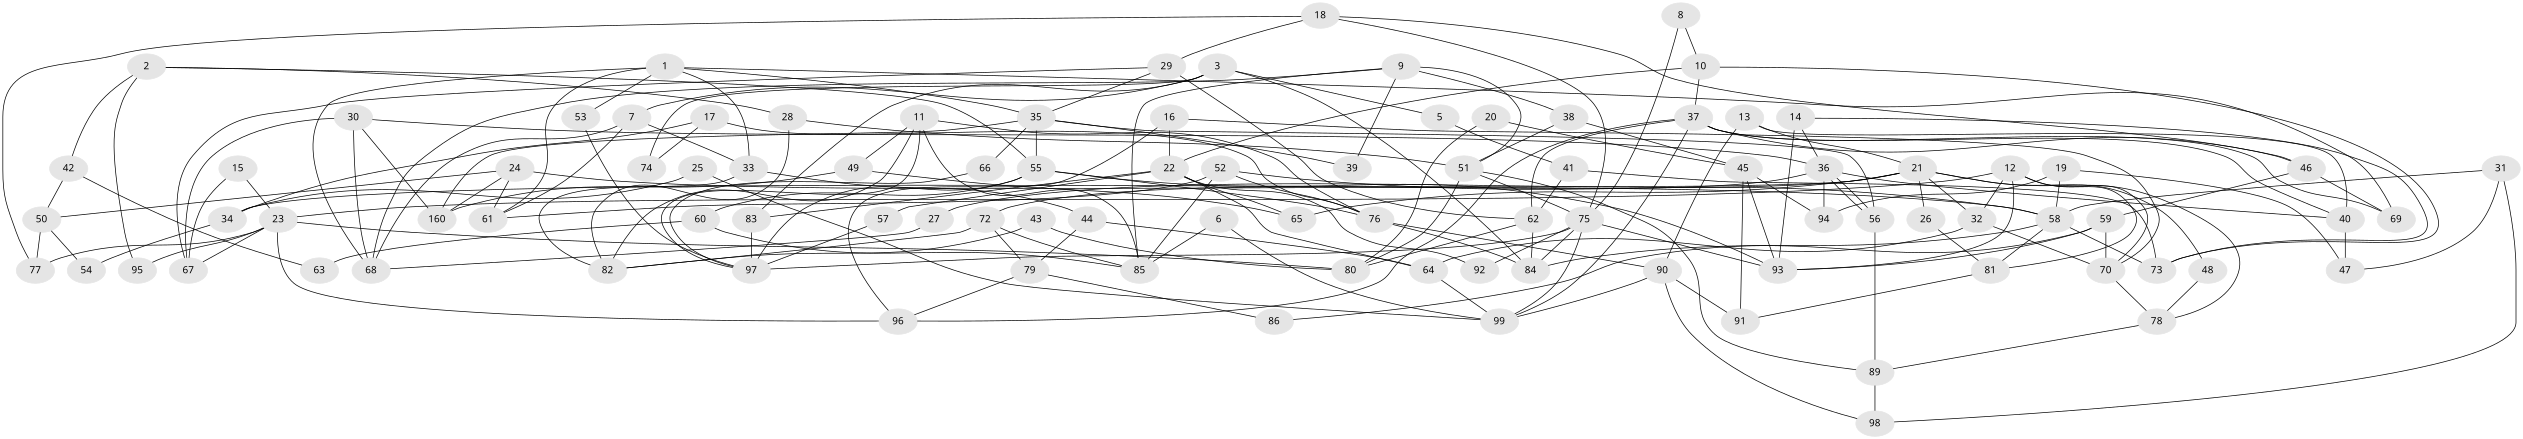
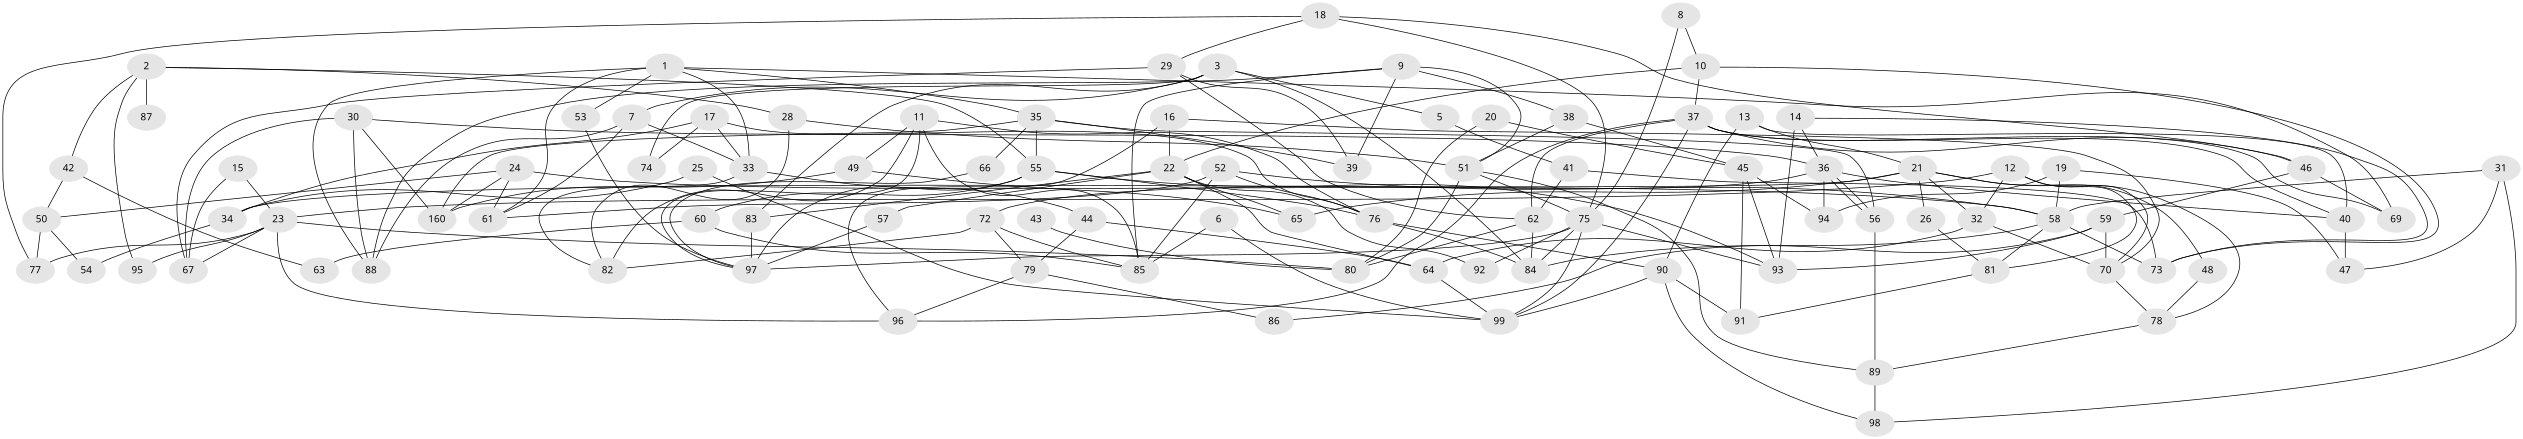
edge "29" -- "35": now "29" -- "39"
node "87": added
edge "17" -- "33": added
node "27": removed
edge "12" -- "93": removed
edge "43" -- "82": removed
node "68": label "68" -> "88"
